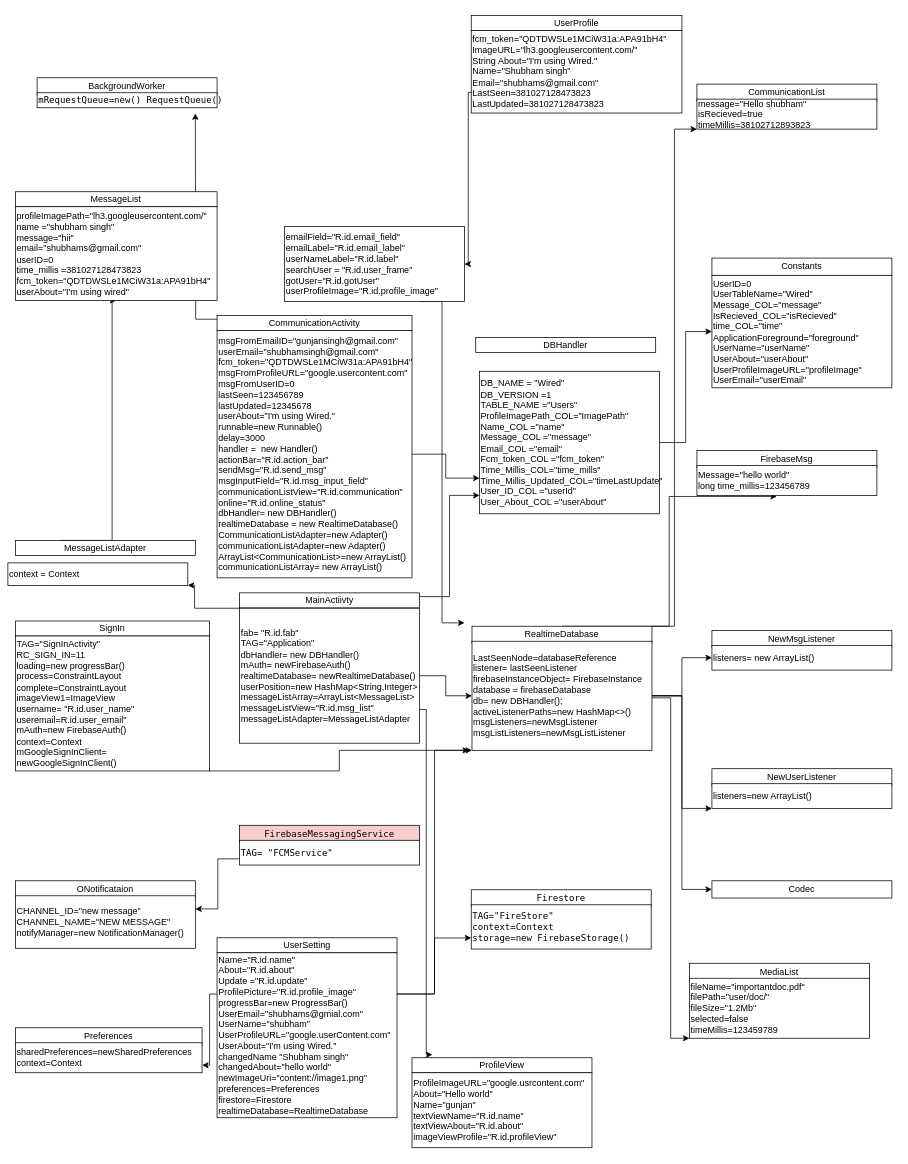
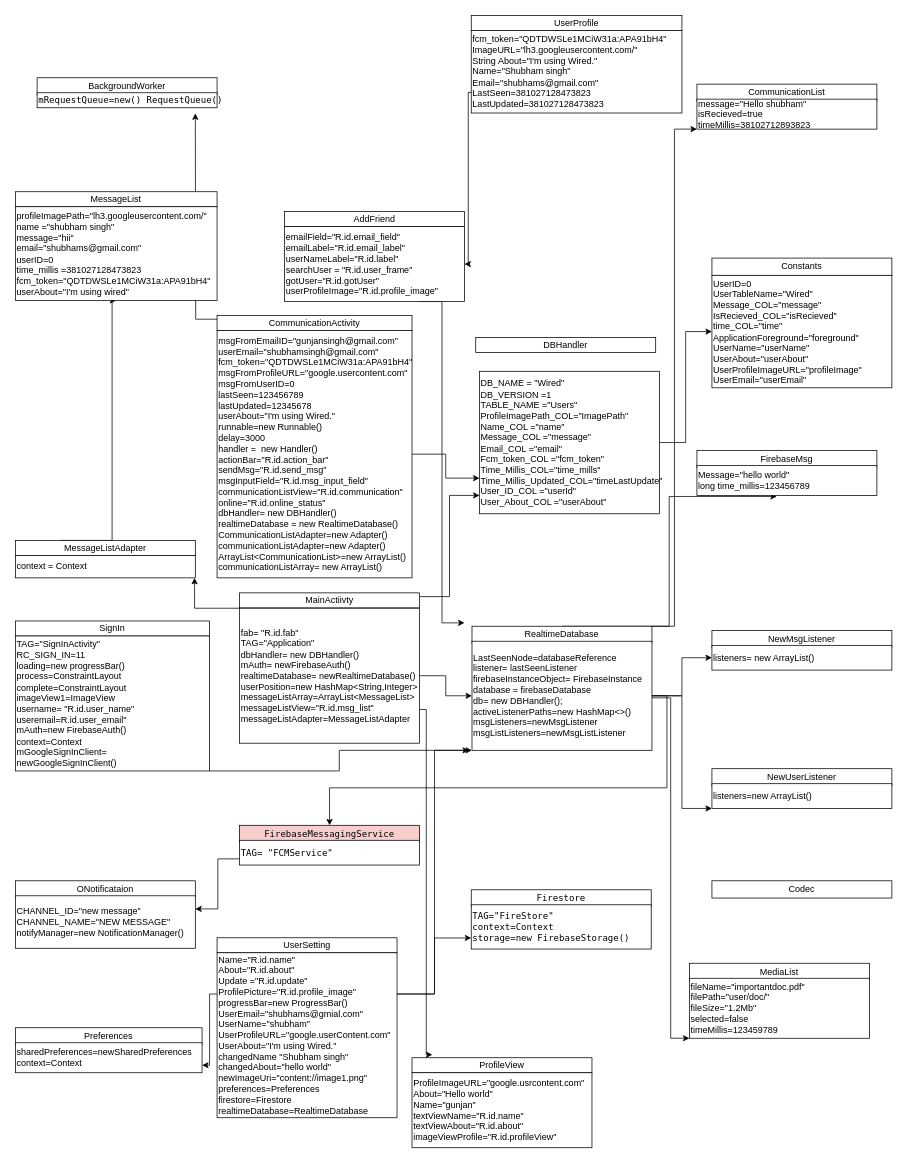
node "AddFriend": added
node "context = Context": moved (98, 574) -> (105, 567)
edge "LastSeenNode=databaseReference listener= lastSeenListener firebaseInstanceObject= FirebaseInstance database = firebaseDatabase db= new DBHandler(); activeListenerPaths=new HashMap<>() msgListeners=newMsgListener msgListListeners=newMsgListListener" -> "Codec": now "LastSeenNode=databaseReference listener= lastSeenListener firebaseInstanceObject= FirebaseInstance database = firebaseDatabase db= new DBHandler(); activeListenerPaths=new HashMap<>() msgListeners=newMsgListener msgListListeners=newMsgListListener" -> "FirebaseMessagingService"
